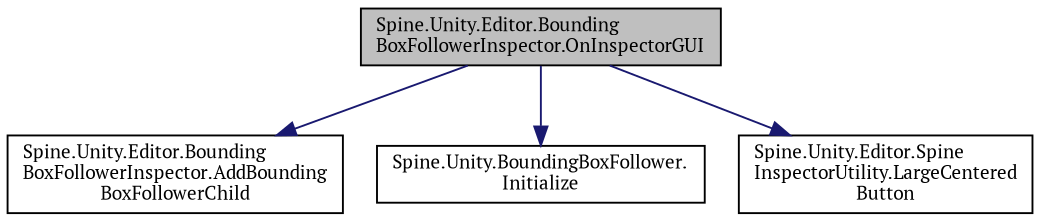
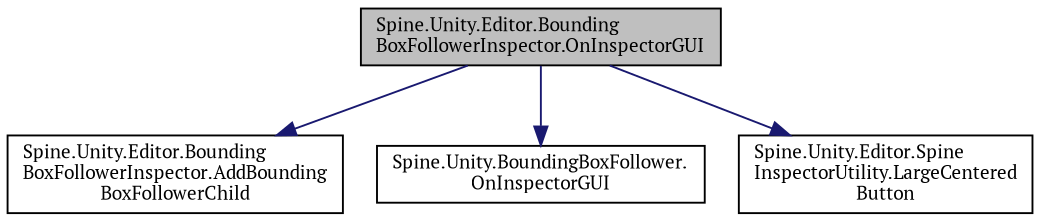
node "Spine.Unity.BoundingBoxFollower. Initialize": label "Spine.Unity.BoundingBoxFollower. Initialize" -> "Spine.Unity.BoundingBoxFollower. OnInspectorGUI"
